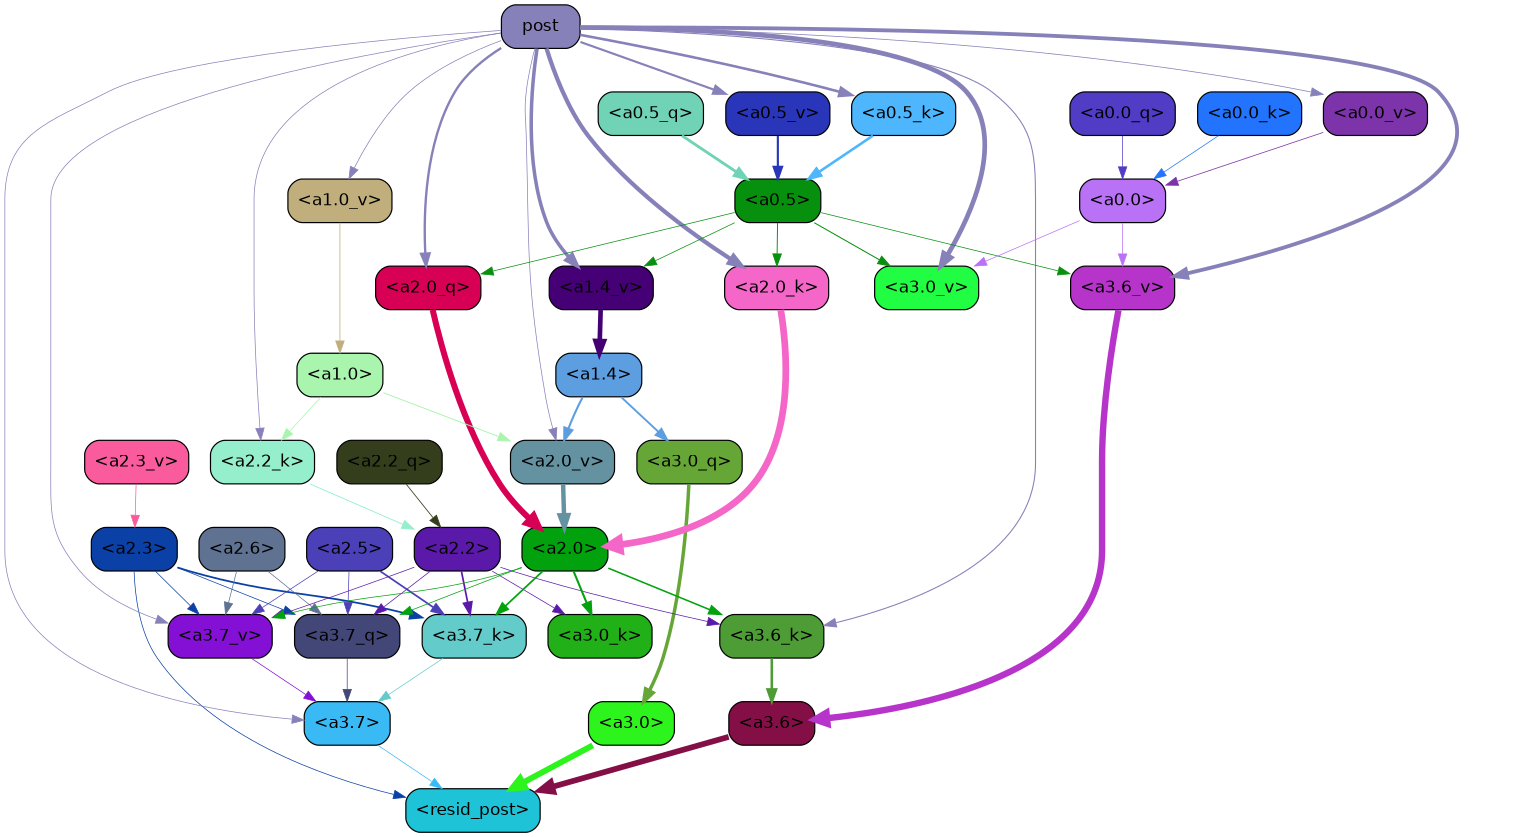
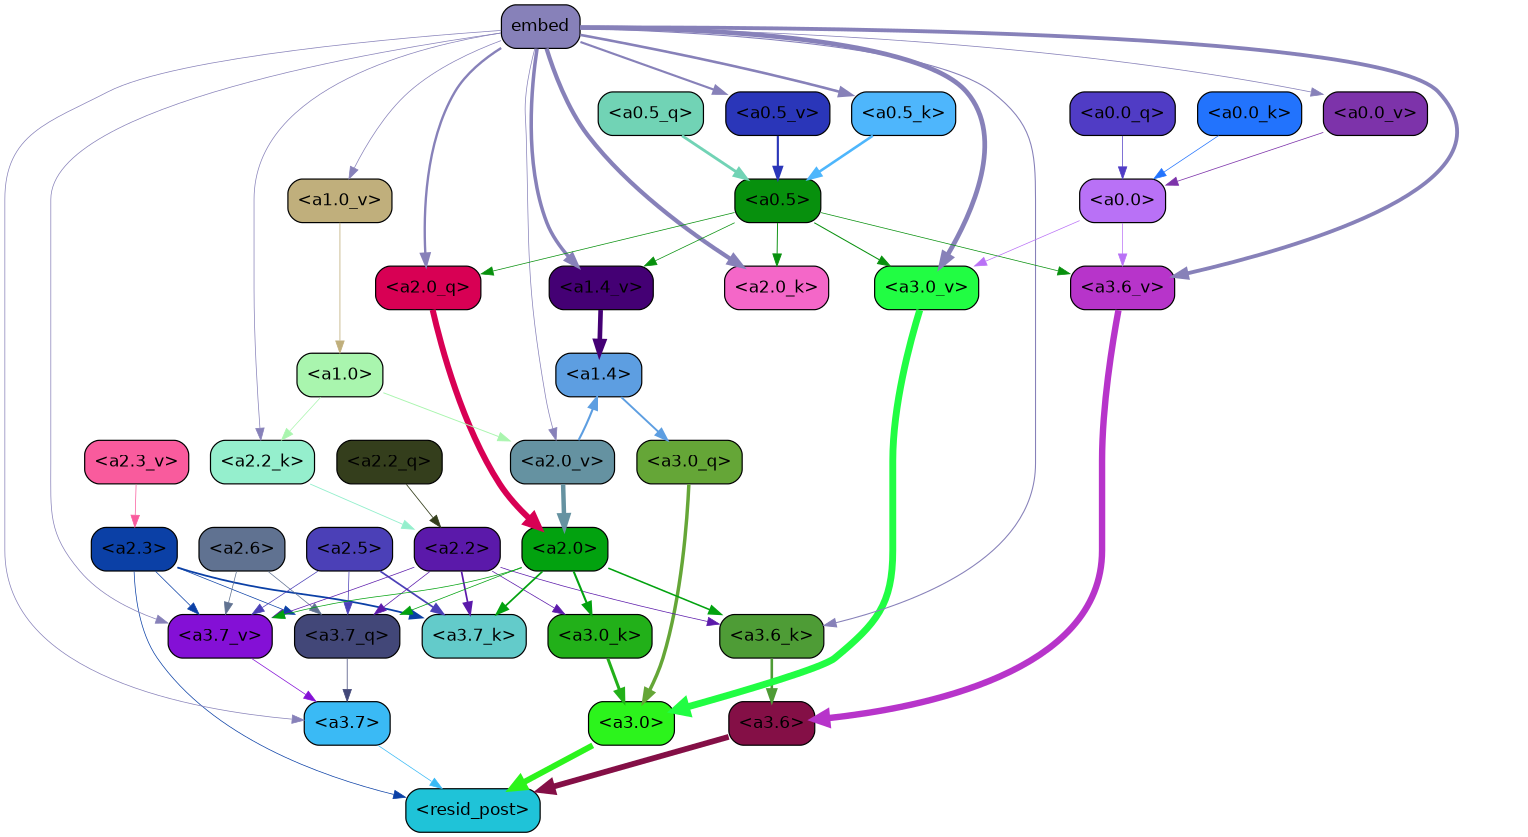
node "post": label "post" -> "embed"
edge "<a1.4>" -> "<a2.0_v>": reversed
edge "<a2.0_k>" -> "<a2.0>": removed
edge "<a3.0_v>" -> "<a3.0>": added
edge "<a3.0_k>" -> "<a3.0>": added
edge "<a3.7_k>" -> "<a3.7>": removed
